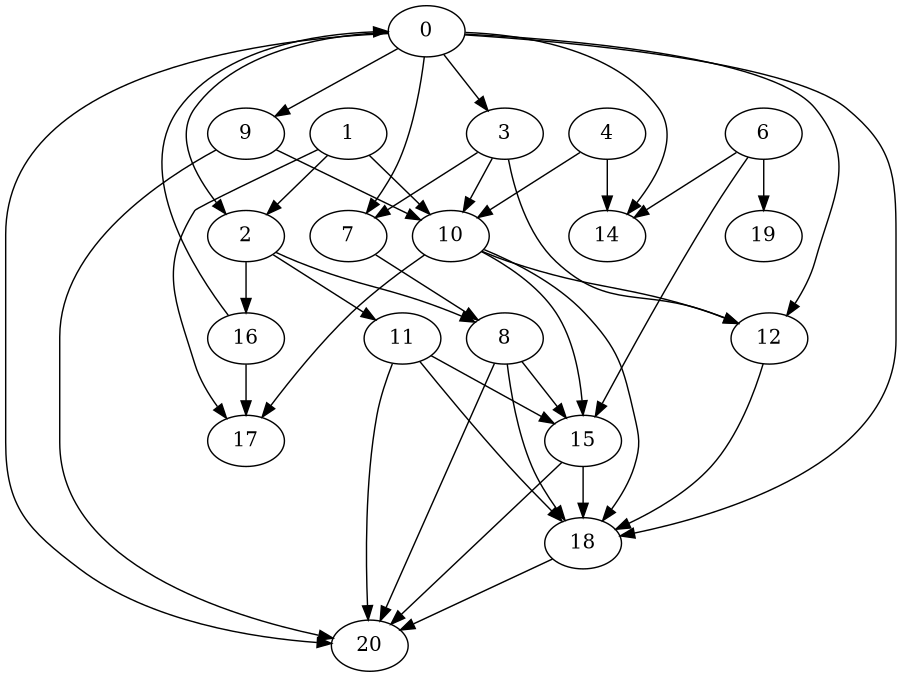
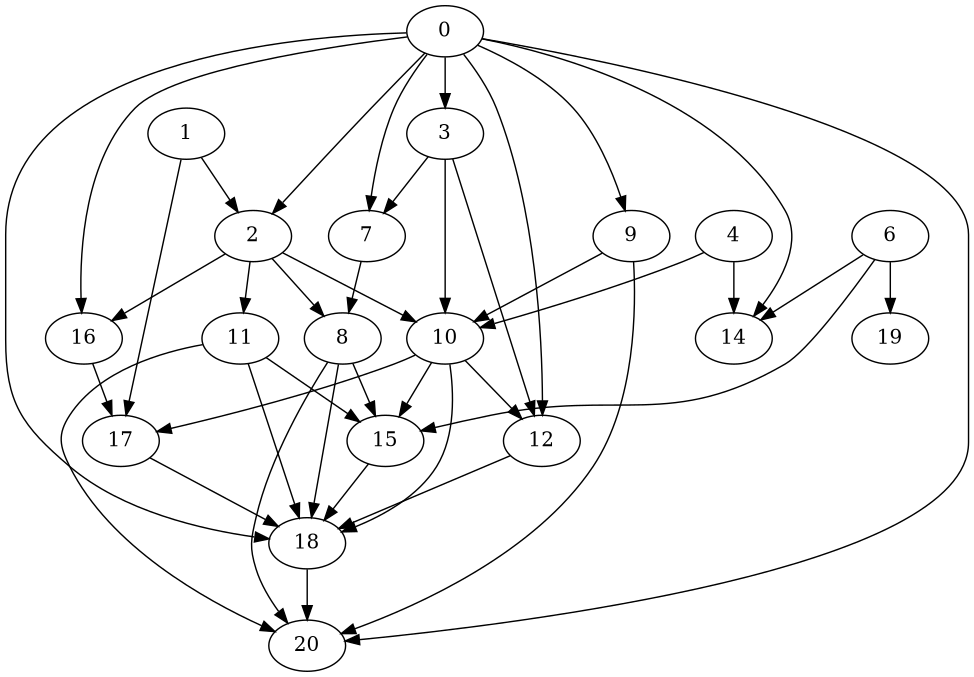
edge "16" -> "0": reversed
edge "1" -> "10": now "2" -> "10"
edge "17" -> "18": added
edge "15" -> "20": removed
